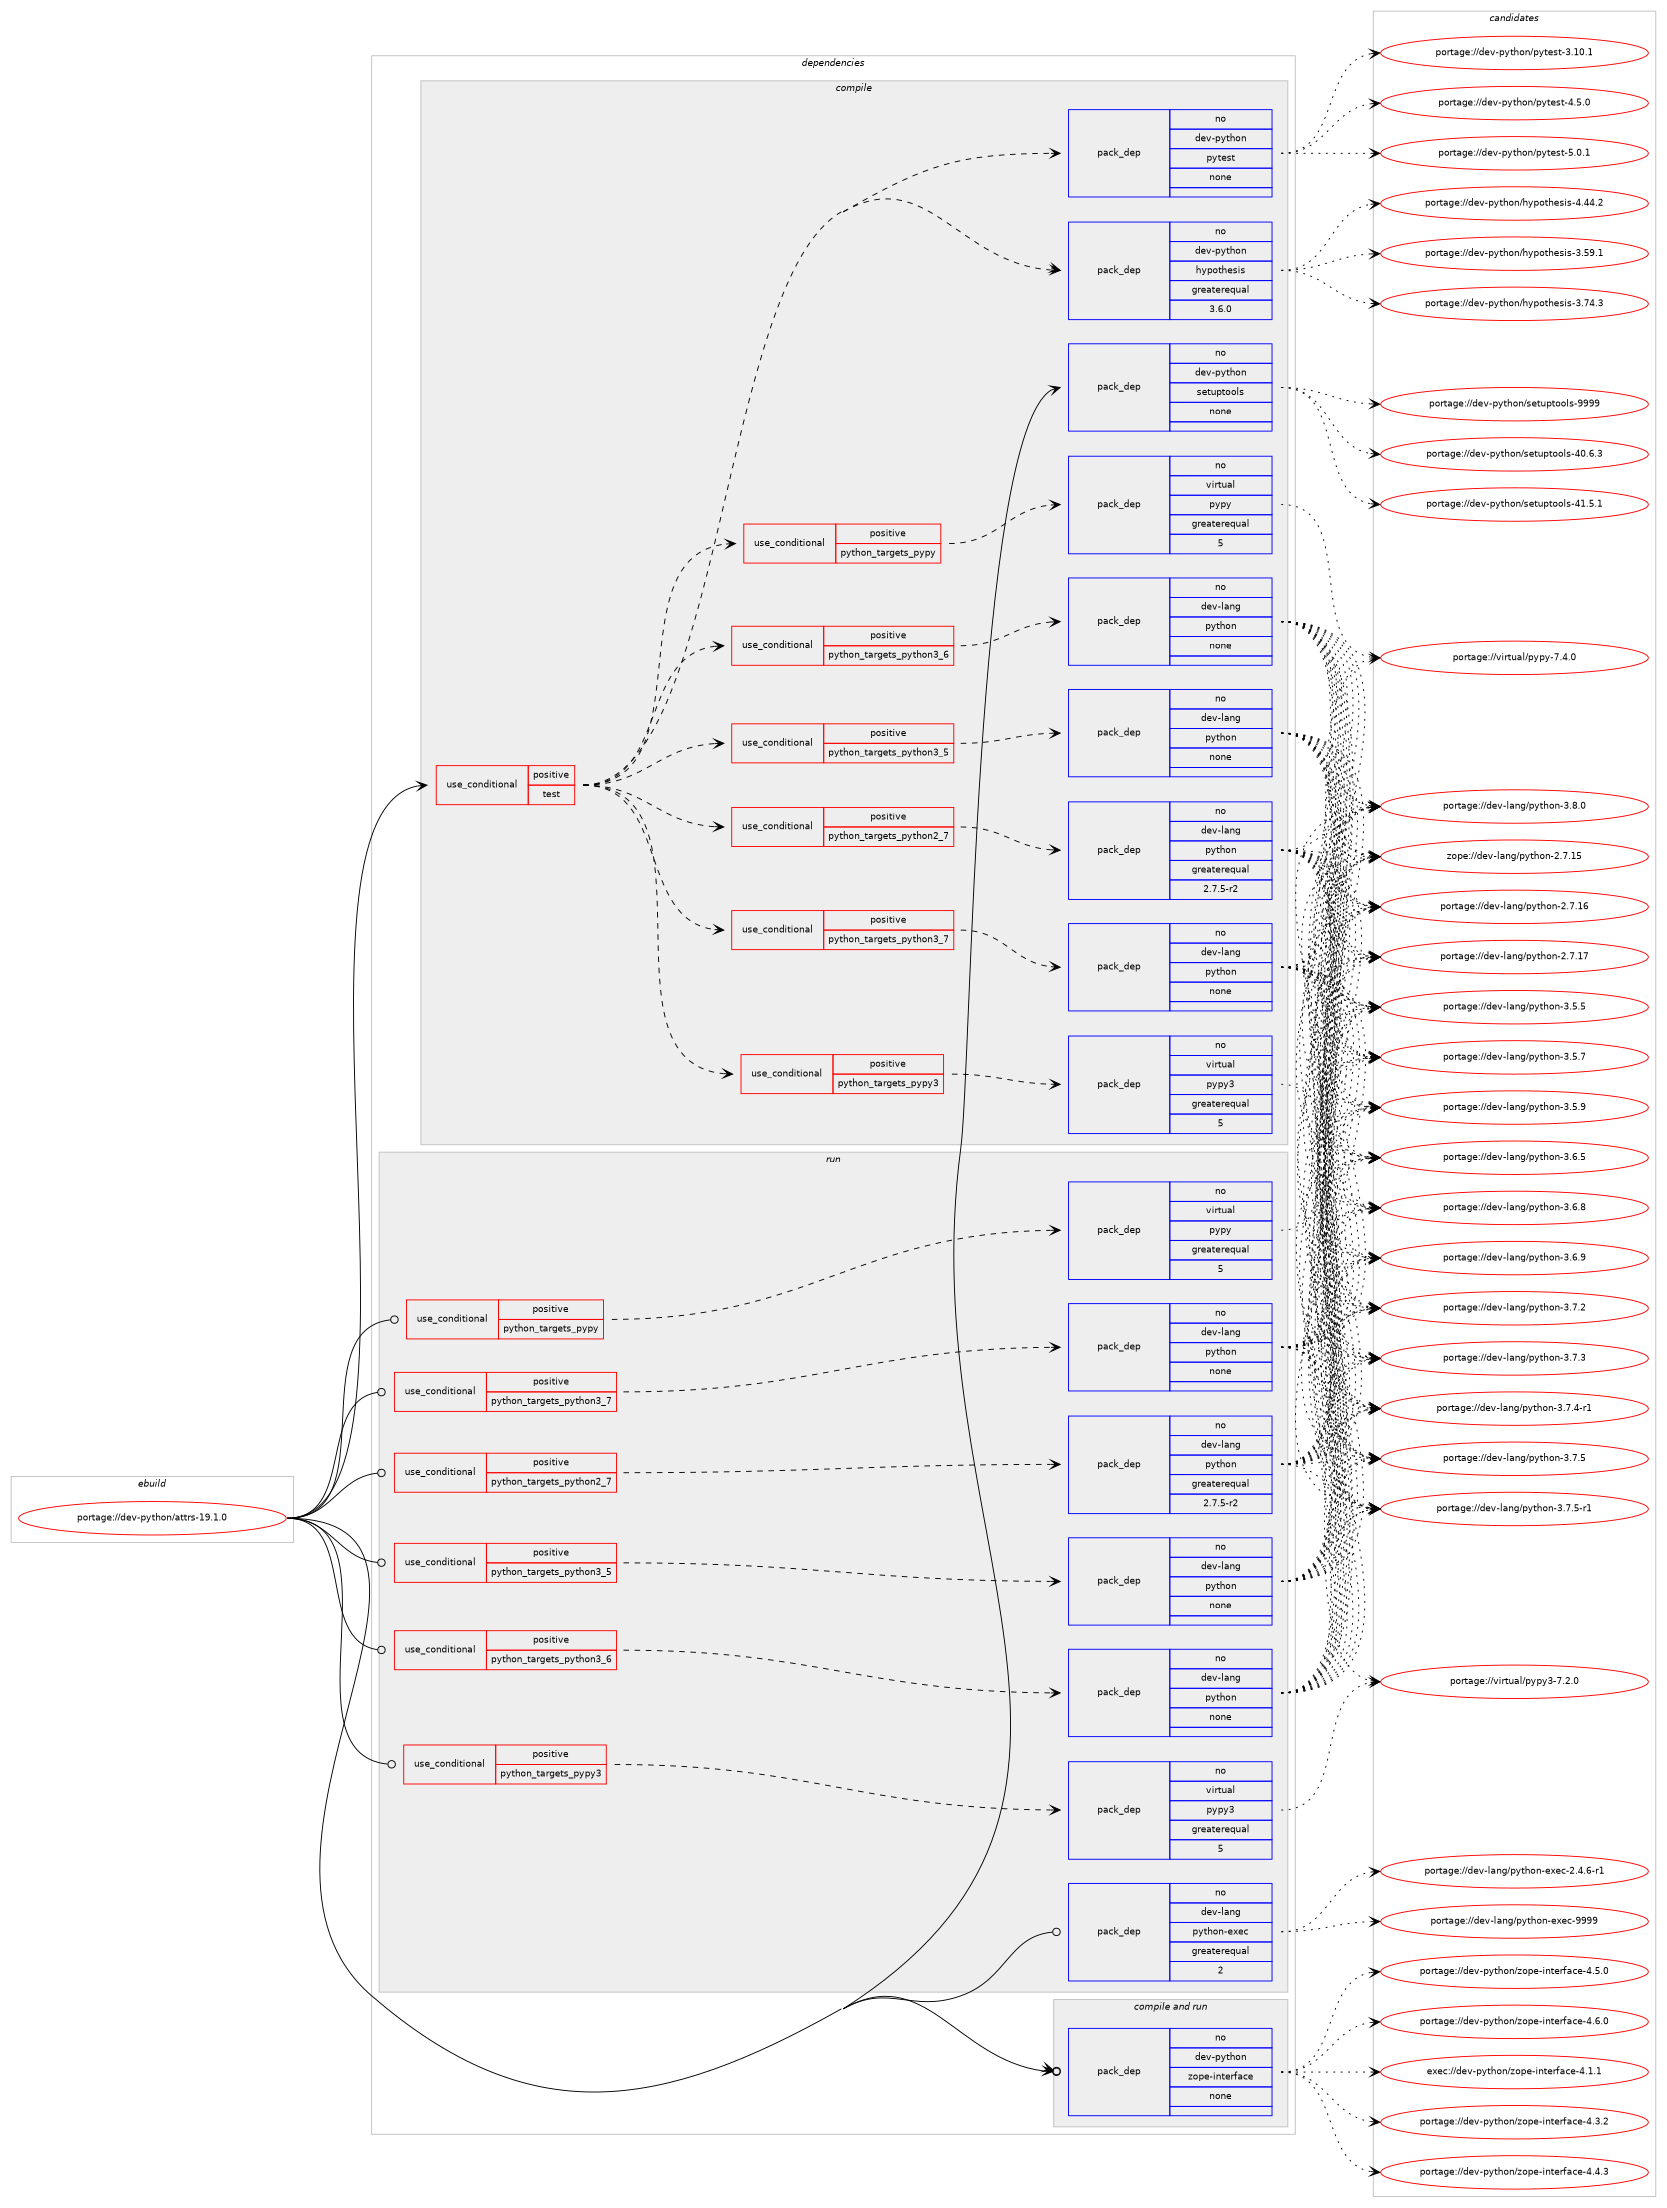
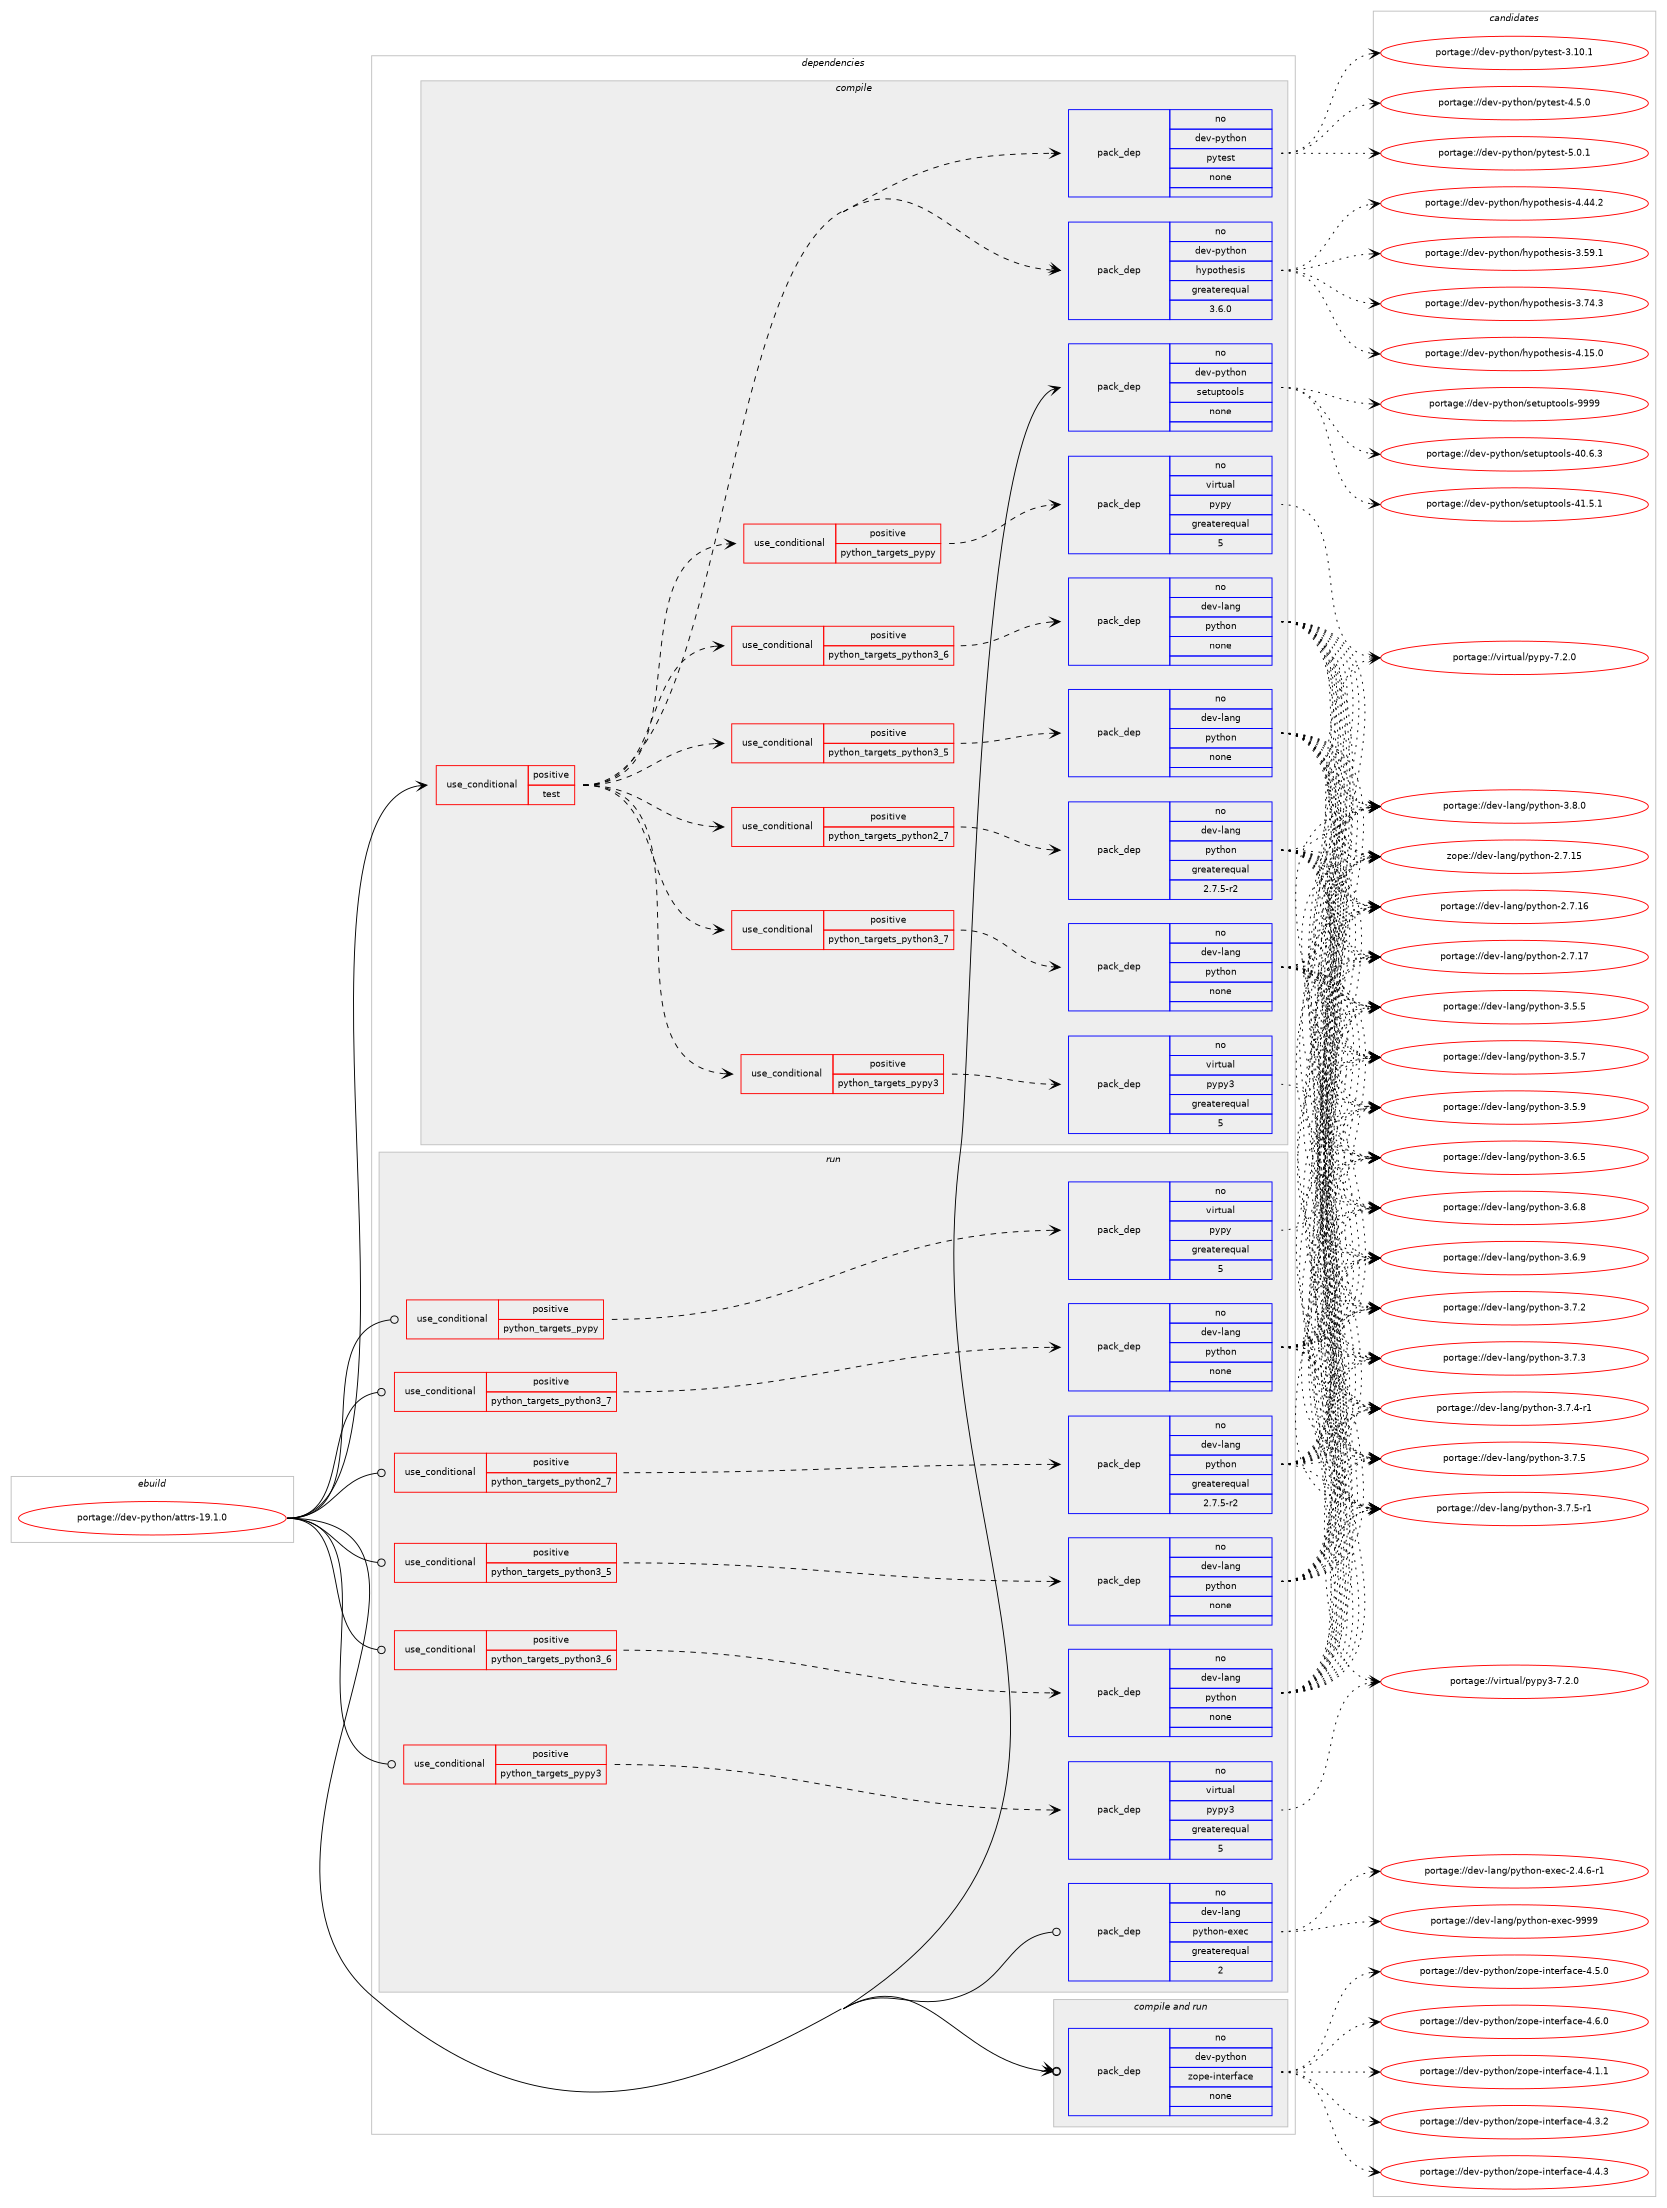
node "portage://dev-python/hypothesis-4.15.0": added
node "portage://virtual/pypy-7.4.0": label "portage://virtual/pypy-7.4.0" -> "portage://virtual/pypy-7.2.0"
node "exec://dev-python/zope-interface-4.1.1": label "exec://dev-python/zope-interface-4.1.1" -> "portage://dev-python/zope-interface-4.1.1"
